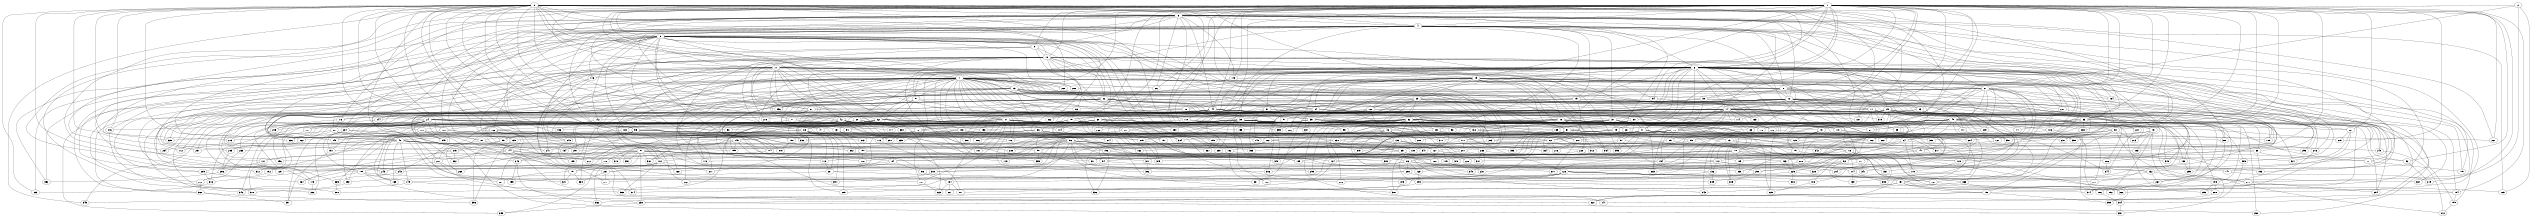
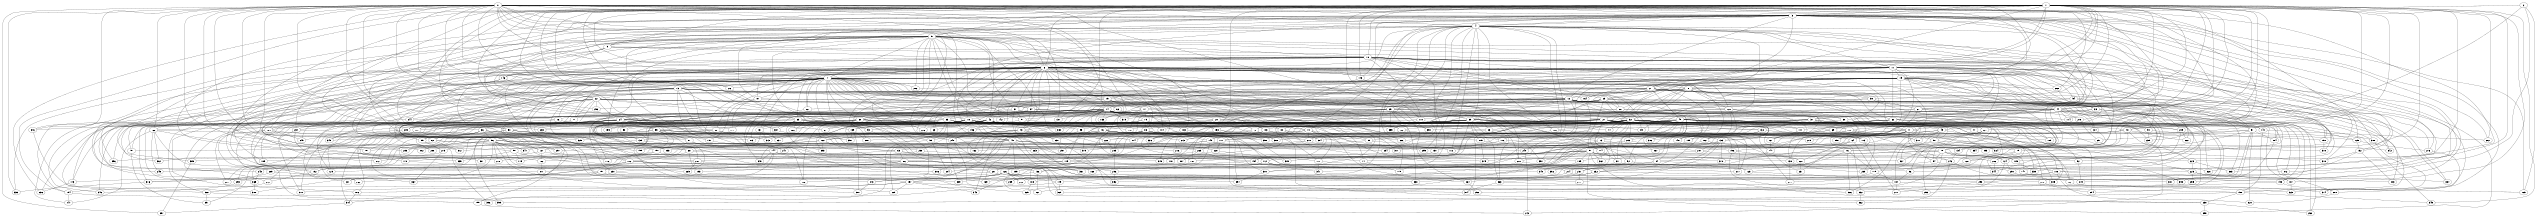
node "322": removed
edge "25" -- "351": added
